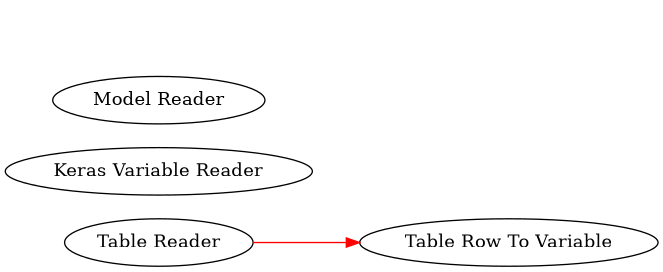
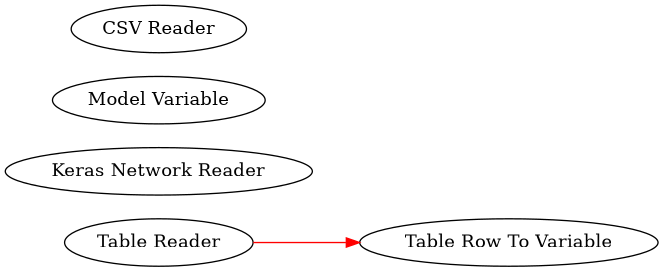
node "CSV Reader": added
node "Model Reader": label "Model Reader" -> "Model Variable"
node "Keras Variable Reader": label "Keras Variable Reader" -> "Keras Network Reader"
